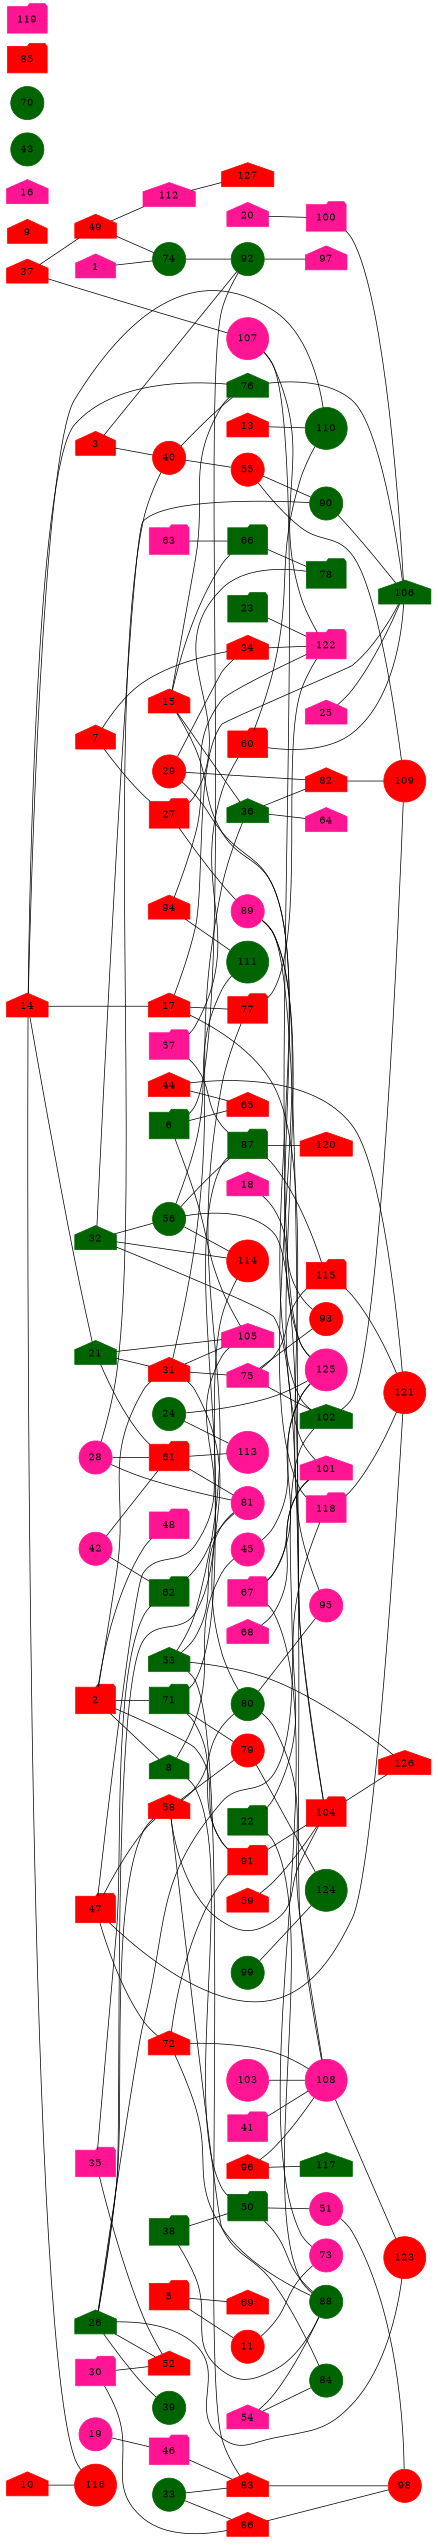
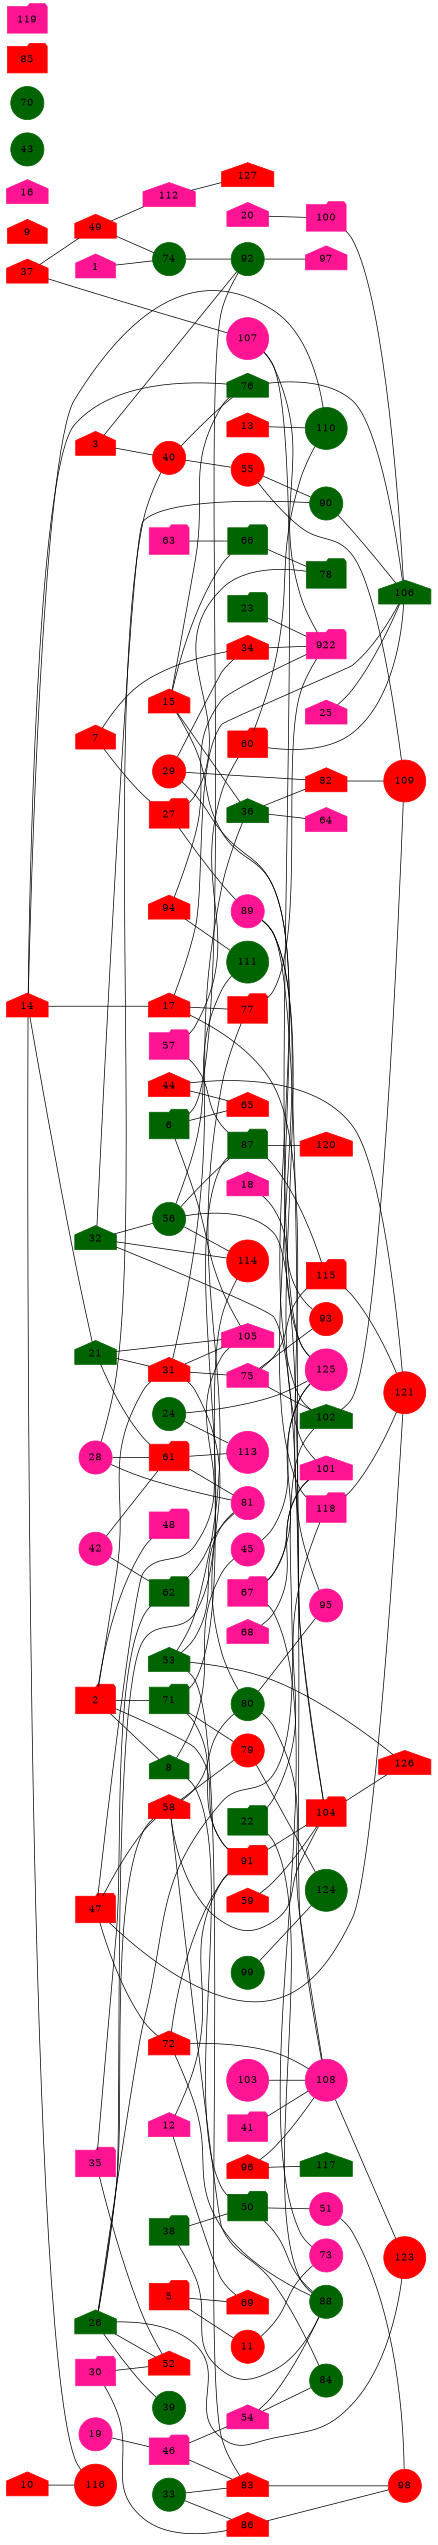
node "122": label "122" -> "922"
node "12": added
edge "54" -- "46": added
